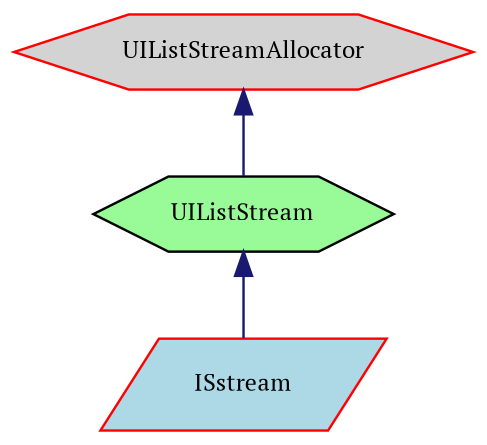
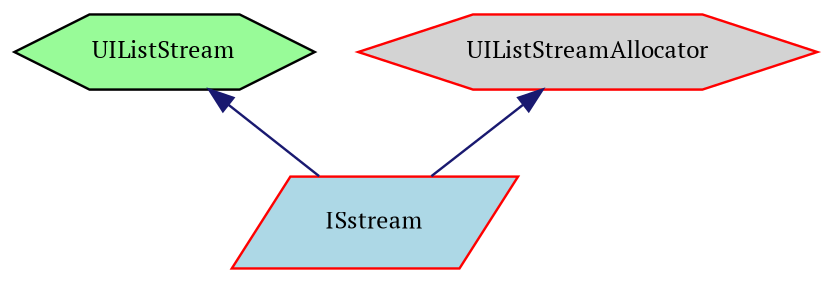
edge "UIListStream" -> "UIListStreamAllocator": now "ISstream" -> "UIListStreamAllocator"
